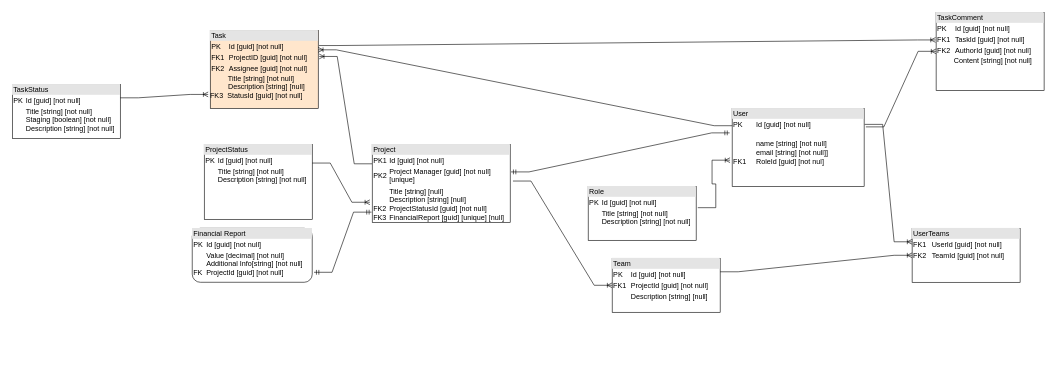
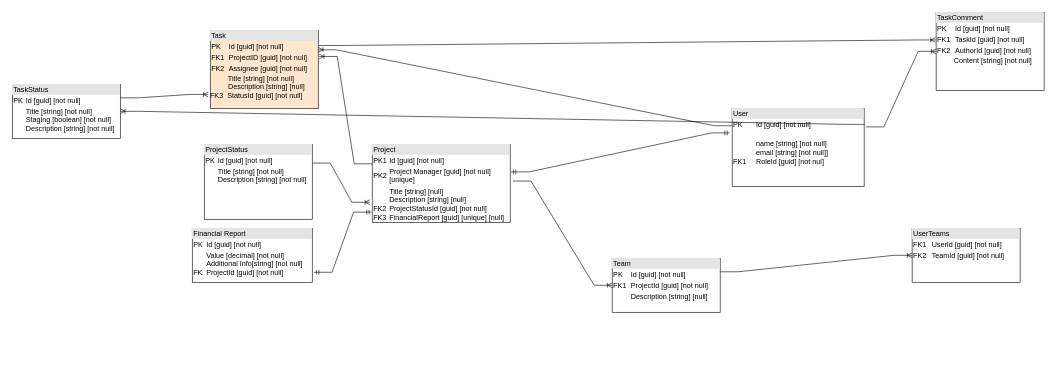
edge "User PK Id [guid] [not null] FK1 name [string] [not null] email [string] [not null]] RoleId [guid] [not nul]" -> "UserTeams FK1 UserId [guid] [not null] FK2 TeamId [guid] [not null]": now "User PK Id [guid] [not null] FK1 name [string] [not null] email [string] [not null]] RoleId [guid] [not nul]" -> "TaskStatus PK Id [guid] [not null] Title [string] [not null] Staging [boolean] [not null] Description [string] [not null]"
edge "Role PK Id [guid] [not null] Title [string] [not null] Description [string] [not null]" -> "User PK Id [guid] [not null] FK1 name [string] [not null] email [string] [not null]] RoleId [guid] [not nul]": removed
node "Role PK Id [guid] [not null] Title [string] [not null] Description [string] [not null]": removed
node "Financial Report PK Id [guid] [not null] FK Value [decimal] [not null] Additional Info[string] [not null] ProjectId [guid] [not null]": shape rounded rectangle -> rectangle
